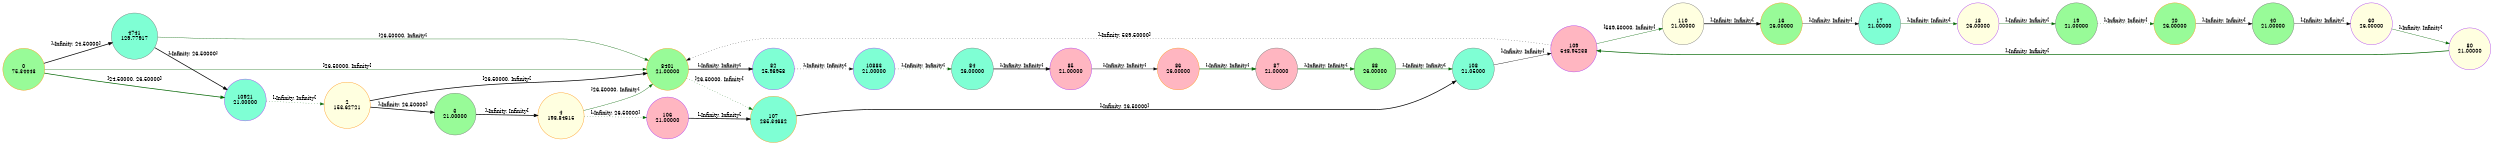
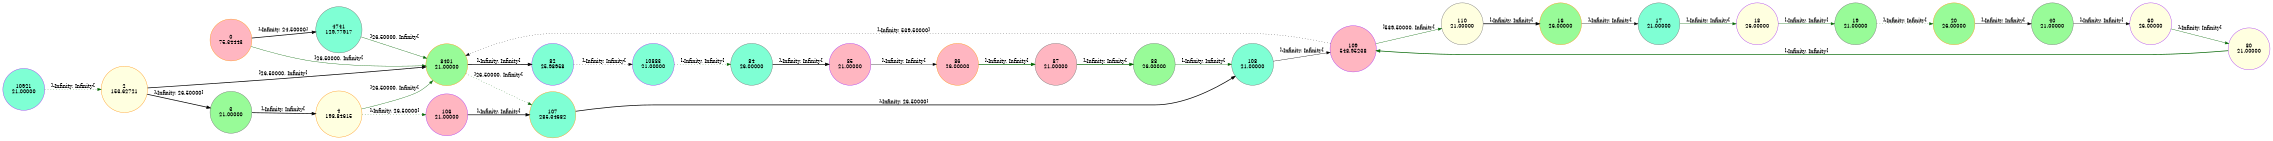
edge "4741 129.77917" -> "10921 21.00000": removed, label "]-Infinity, 26.50000]"
node "0 75.34443": fillcolor palegreen -> lightpink
node "108 21.05000": label "108 21.05000" -> "108 21.00000"
edge "0 75.34443" -> "10921 21.00000": removed, label "]24.50000, 26.50000]"
